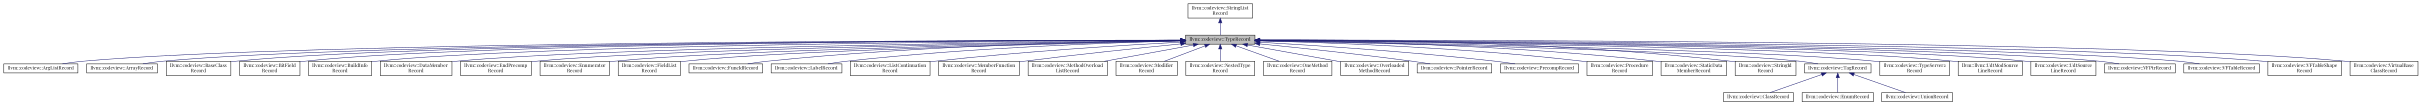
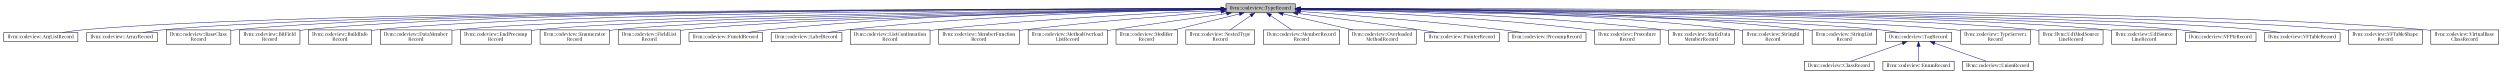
edge "llvm::codeview::TypeRecord" -> "llvm::codeview::StringList Record": reversed
node "llvm::codeview::OneMethod Record": label "llvm::codeview::OneMethod Record" -> "llvm::codeview::MemberRecord Record"
